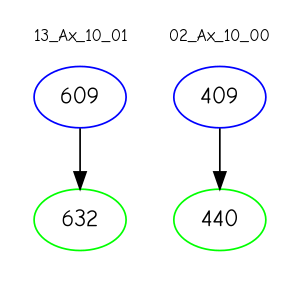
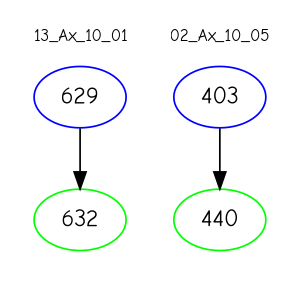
cluster "02_Ax_10_00": label "02_Ax_10_00" -> "02_Ax_10_05"
node "609": label "609" -> "629"
node "409": label "409" -> "403"
